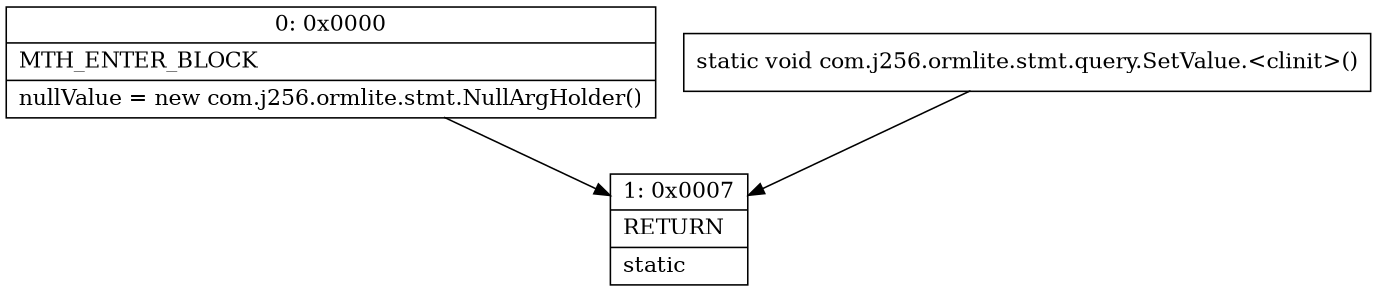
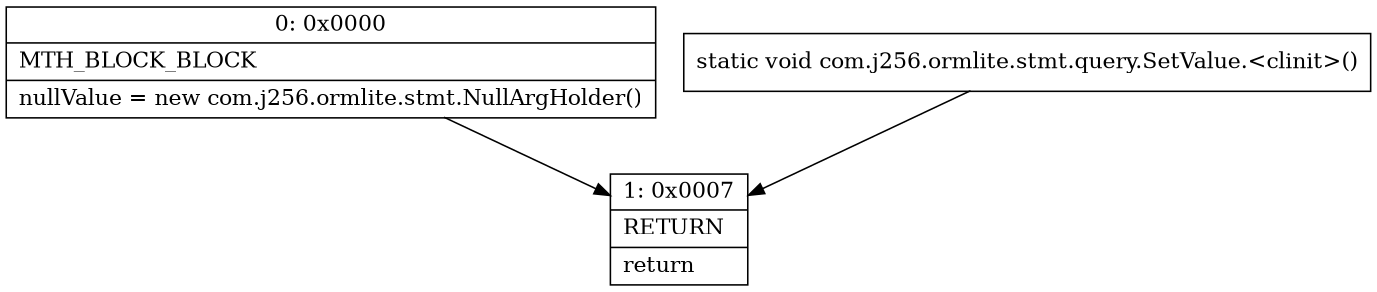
node "0: 0x0000": text "MTH_ENTER_BLOCK" -> "MTH_BLOCK_BLOCK"
node "1: 0x0007": text "static" -> "return"
